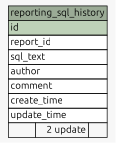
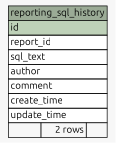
node "reporting_sql_history": text "2 update" -> "2 rows"
